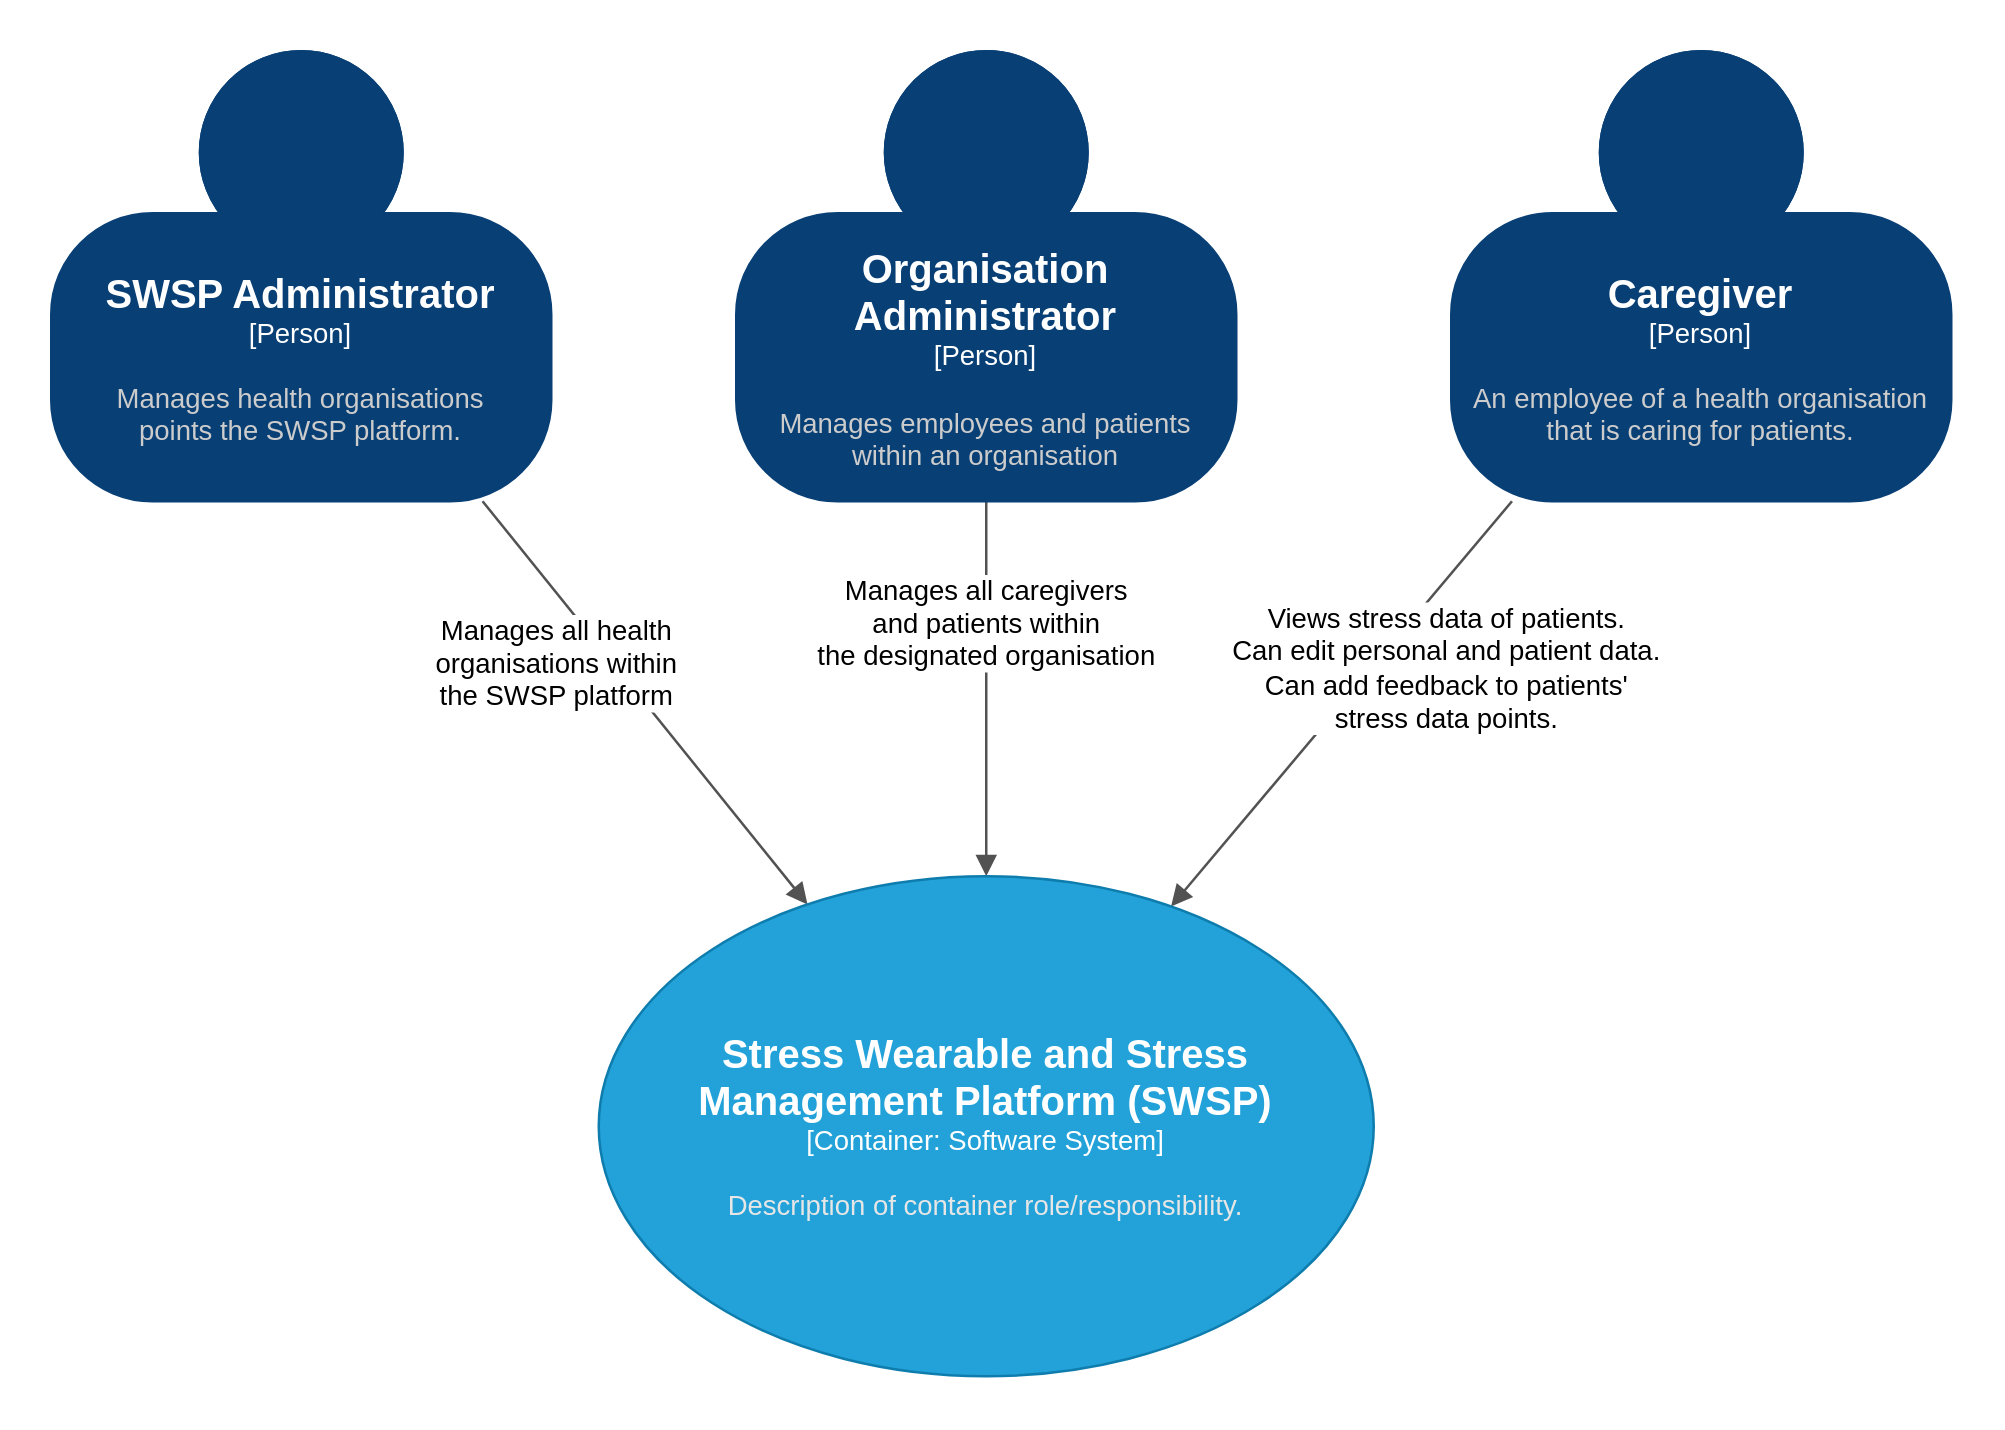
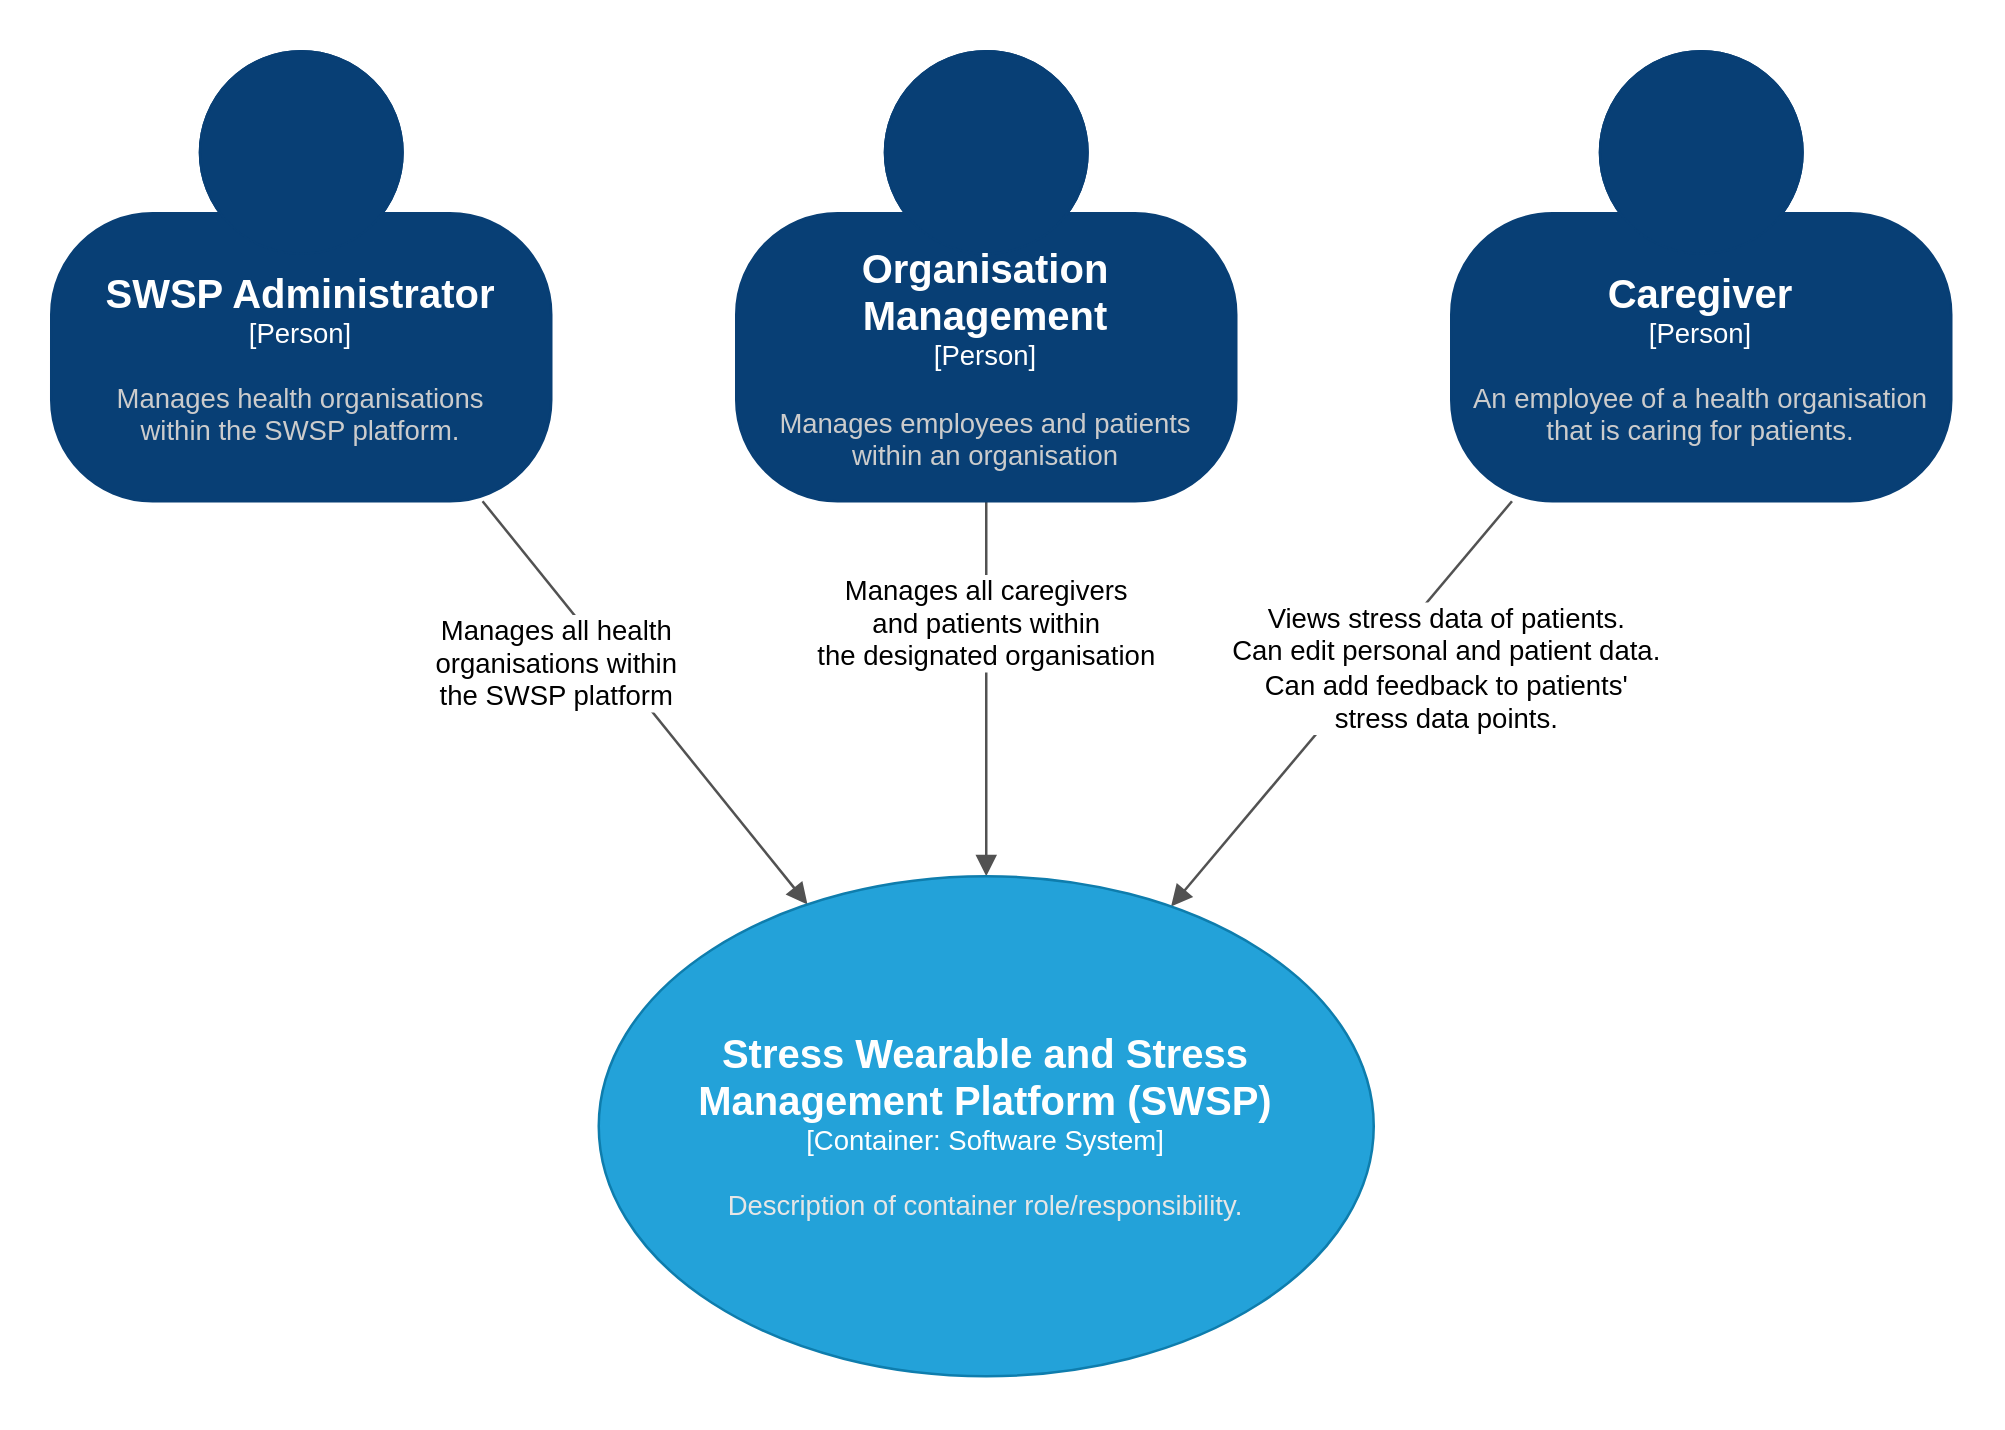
node "SWSP Administrator [Person] Manages health organisations points the SWSP platform.": label "SWSP Administrator [Person] Manages health organisations points the SWSP platform." -> "SWSP Administrator [Person] Manages health organisations within the SWSP platform."
node "Organisation Administrator [Person] Manages employees and patients within an organisation": label "Organisation Administrator [Person] Manages employees and patients within an organisation" -> "Organisation Management [Person] Manages employees and patients within an organisation"
